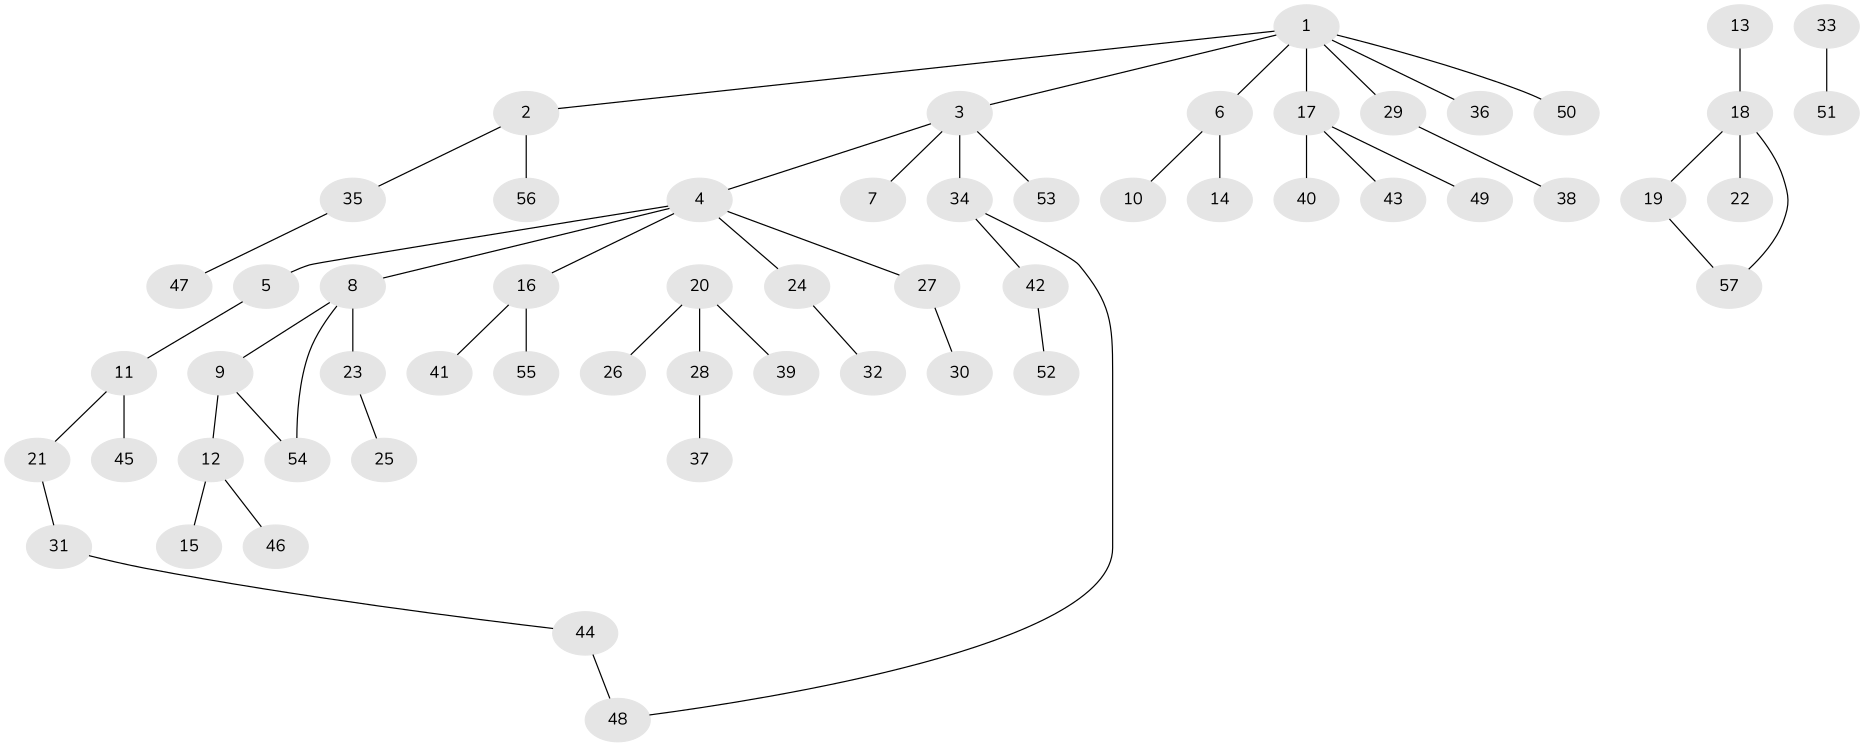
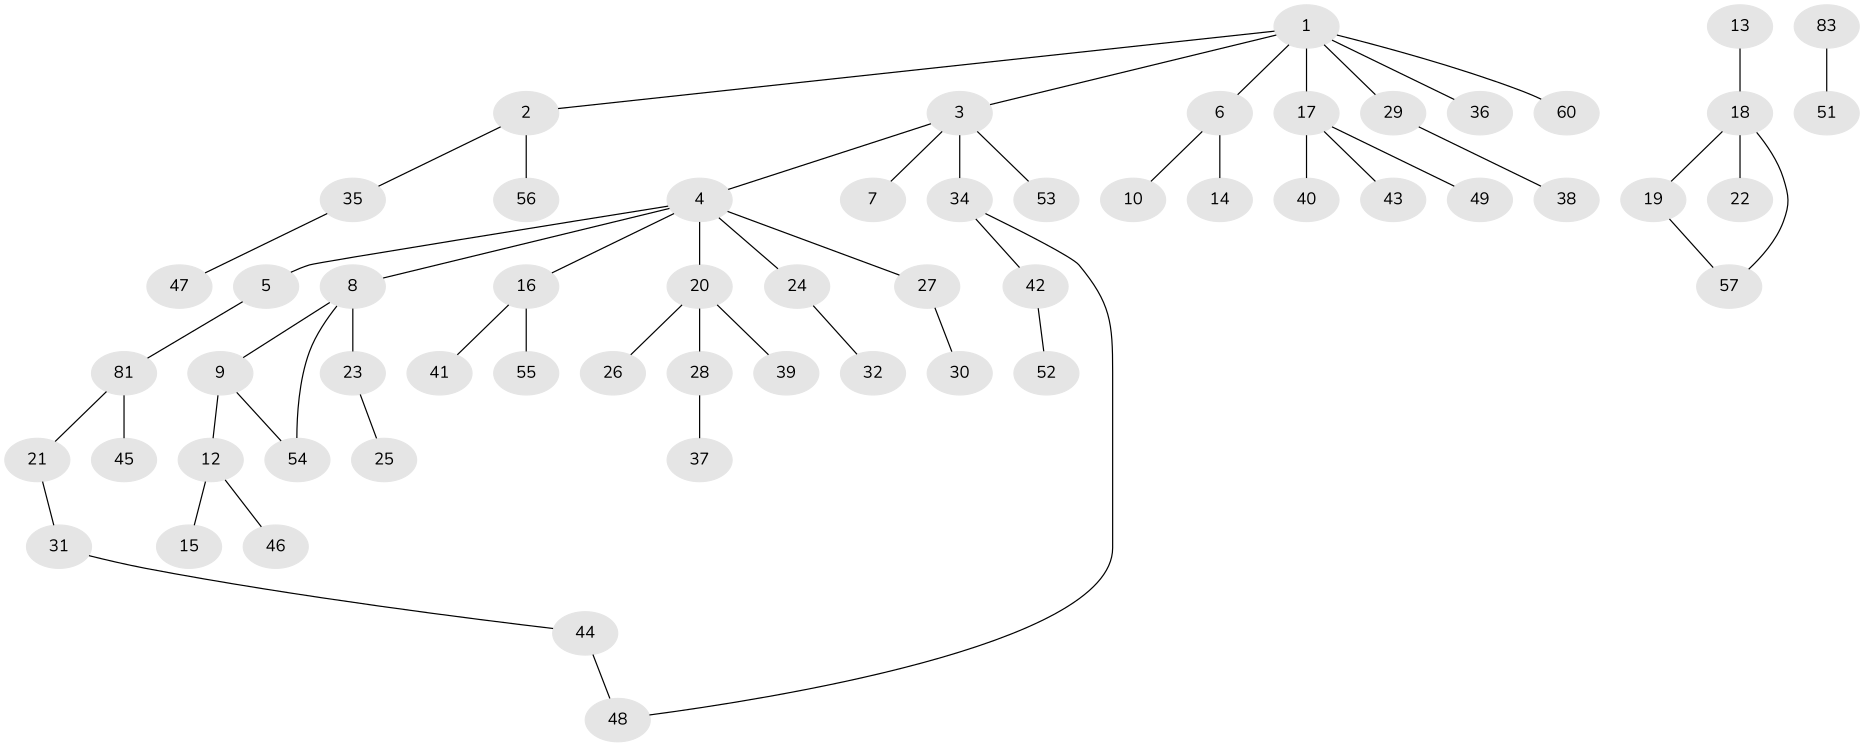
node "33": label "33" -> "83"
node "50": label "50" -> "60"
edge "4" -- "20": added
node "11": label "11" -> "81"
